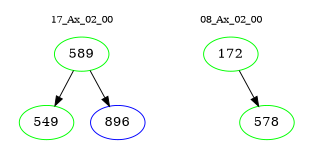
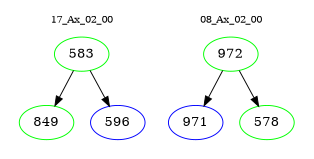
node "589": label "589" -> "583"
node "172": label "172" -> "972"
node "549": label "549" -> "849"
node "896": label "896" -> "596"
node "971": added
